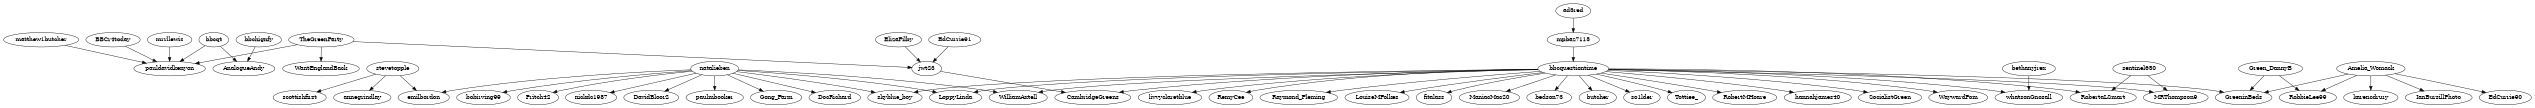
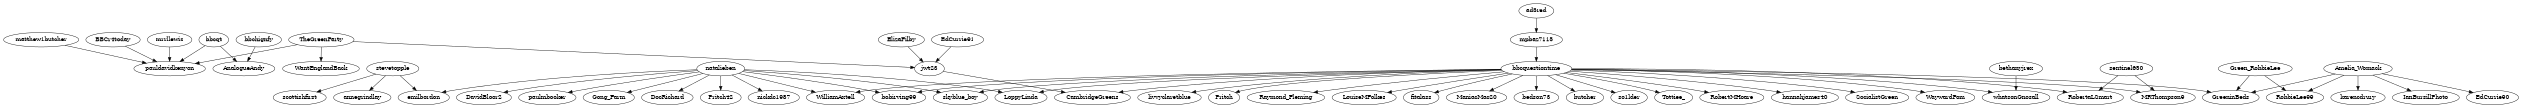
node "Green_DannyB": label "Green_DannyB" -> "Green_RobbieLee"
edge "bbcquestiontime" -> "bobirving99": added
node "RemyCee": label "RemyCee" -> "Pritch"
